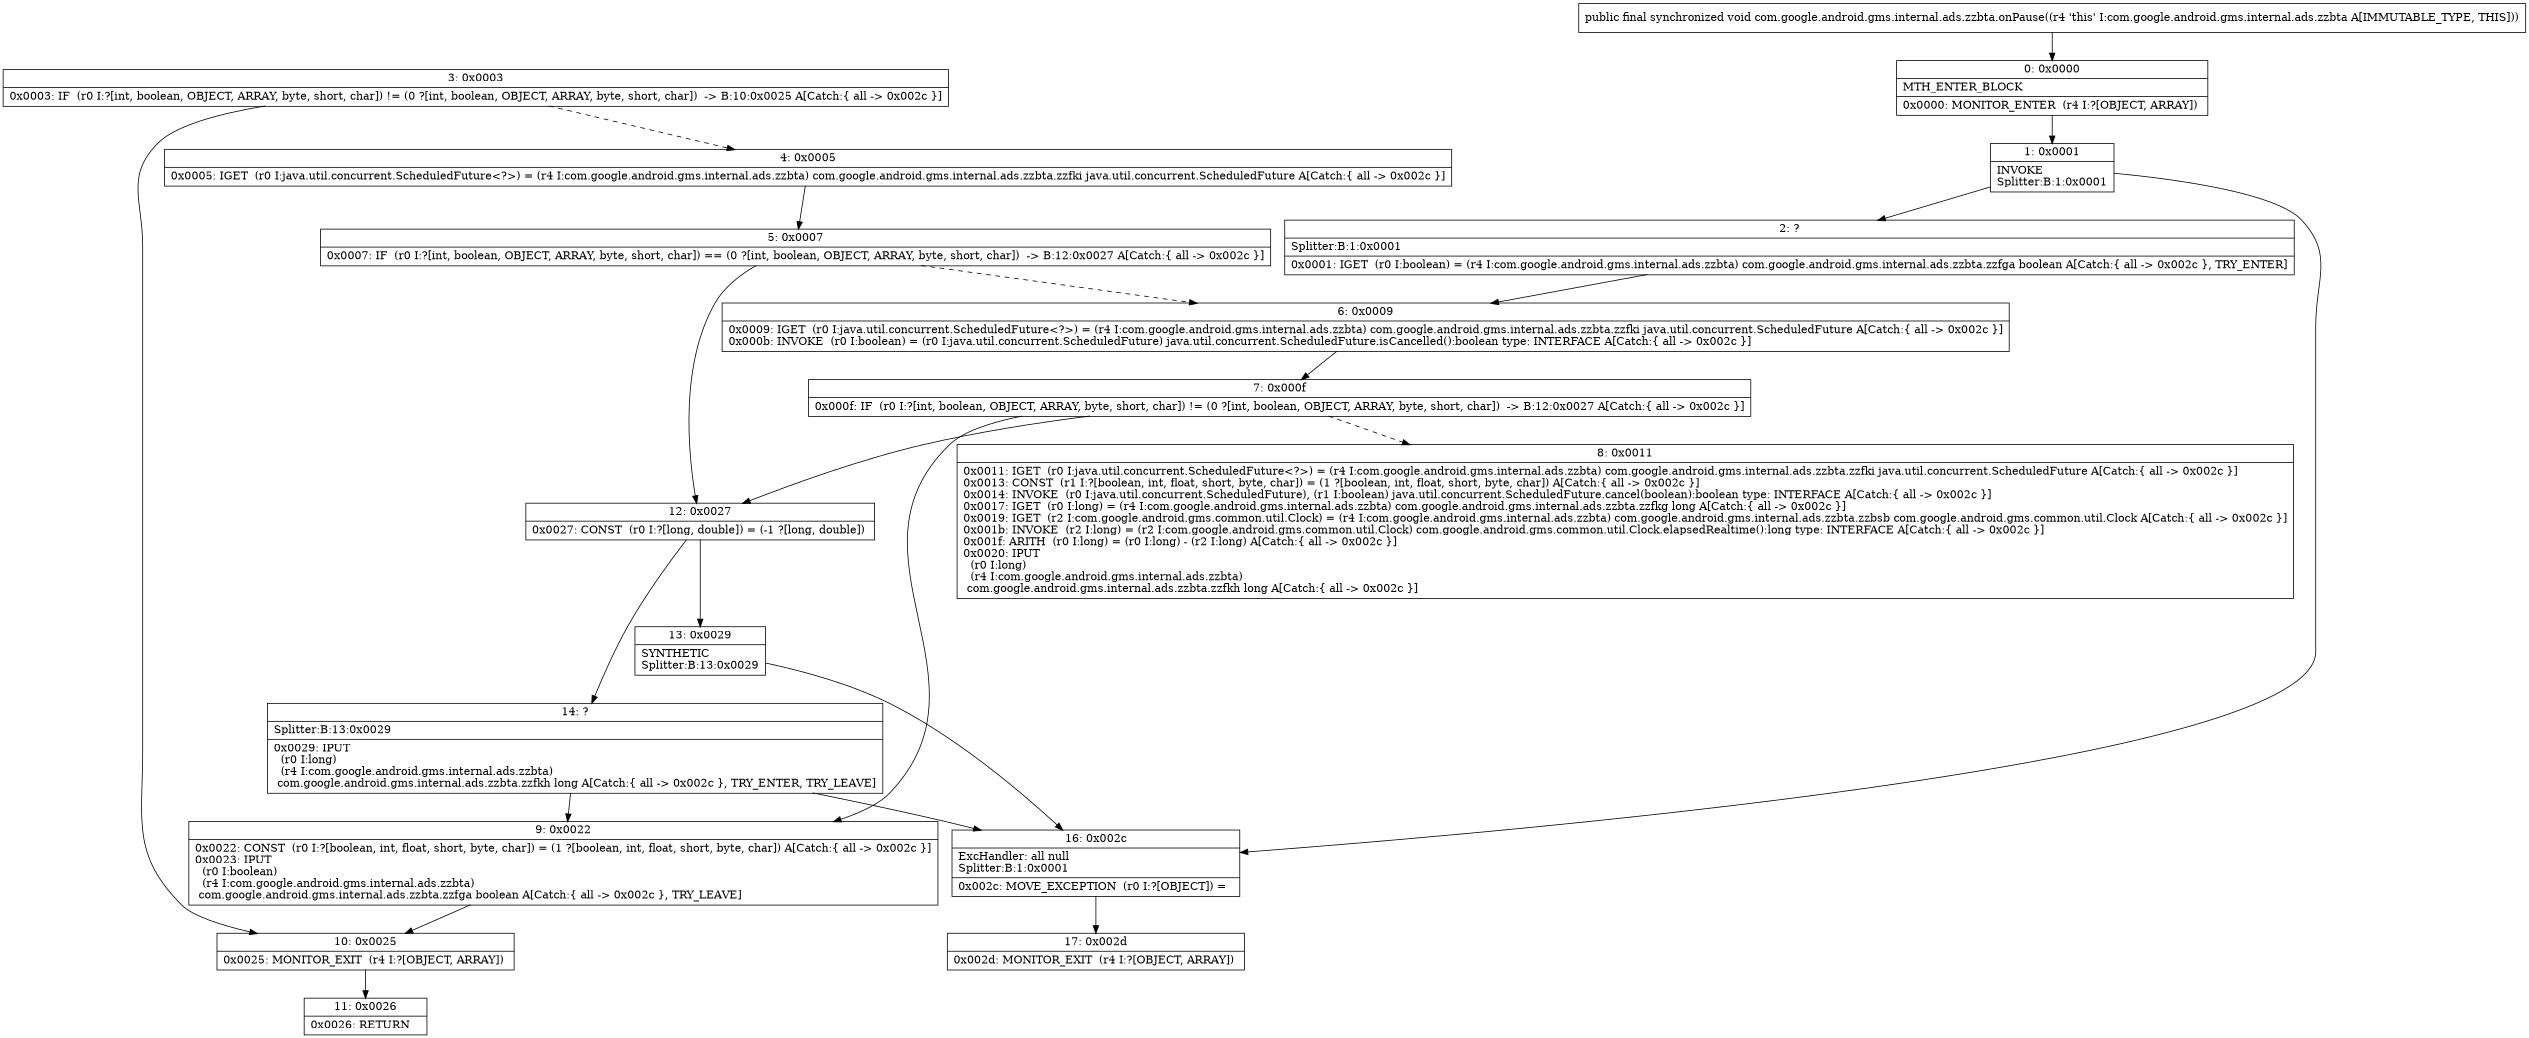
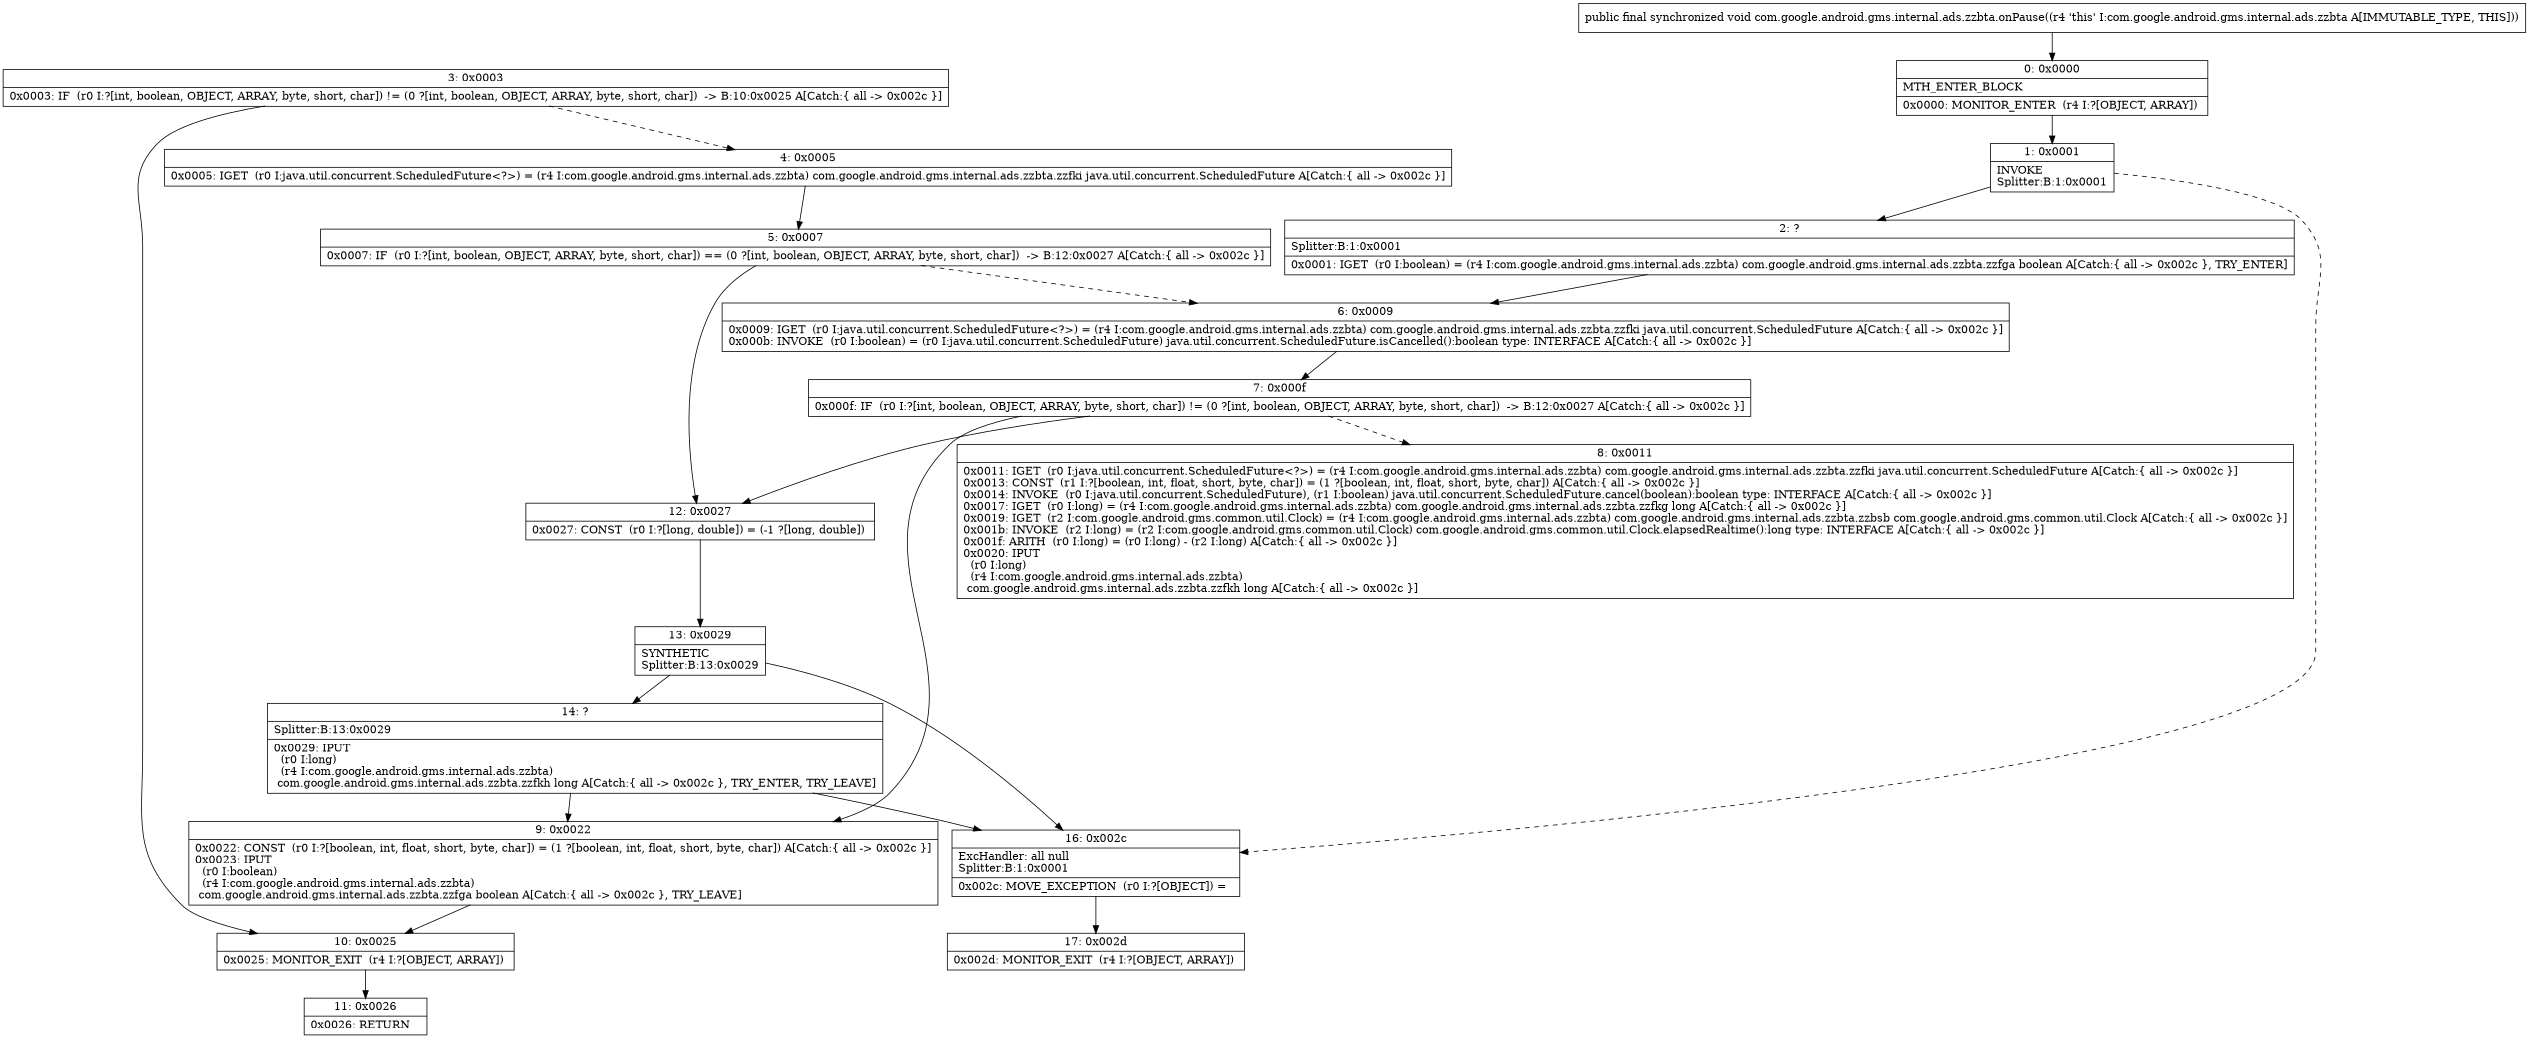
edge "12: 0x0027" -> "14: ?": now "13: 0x0029" -> "14: ?"
edge "1: 0x0001" -> "16: 0x002c": style solid -> dashed
